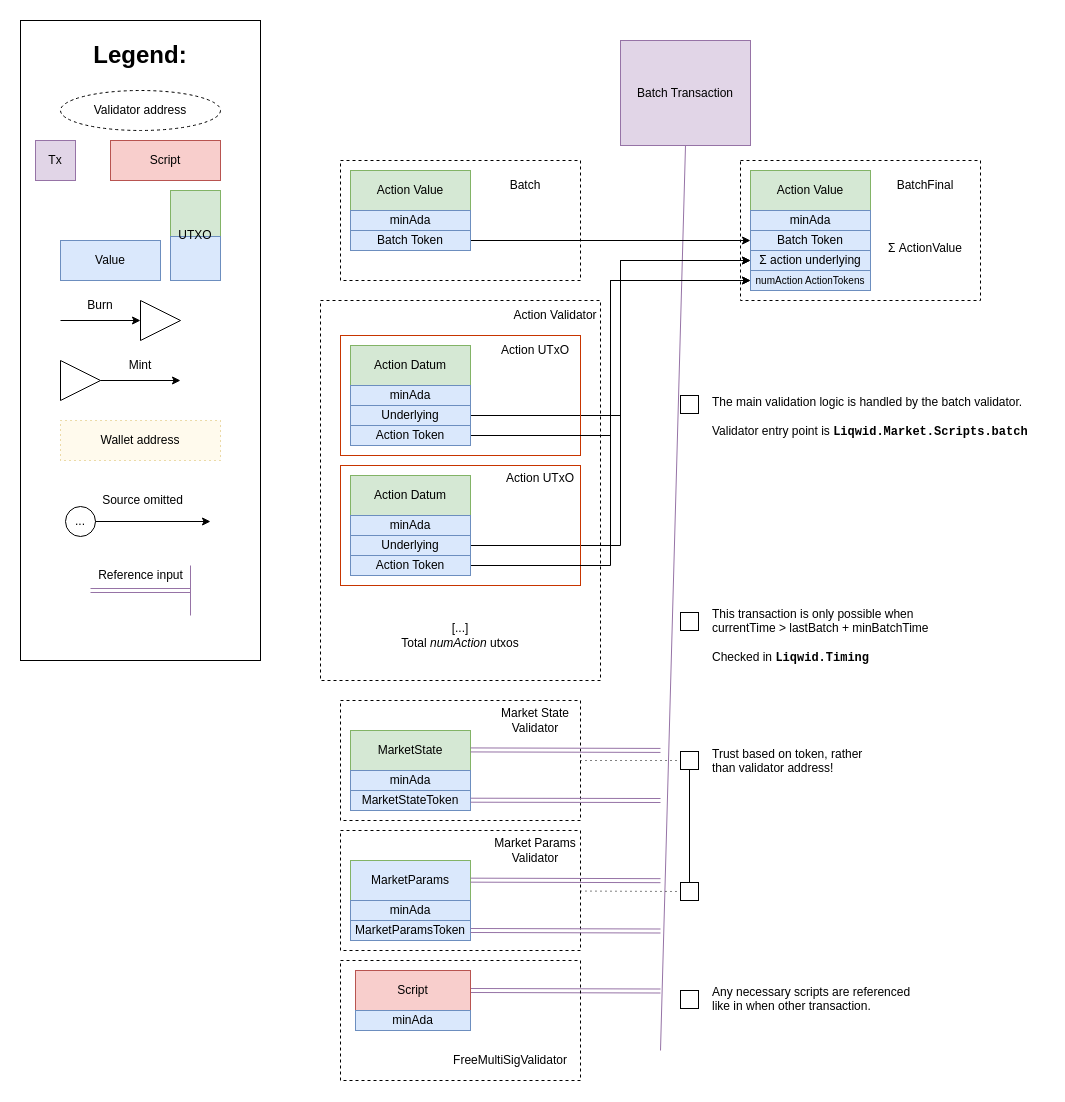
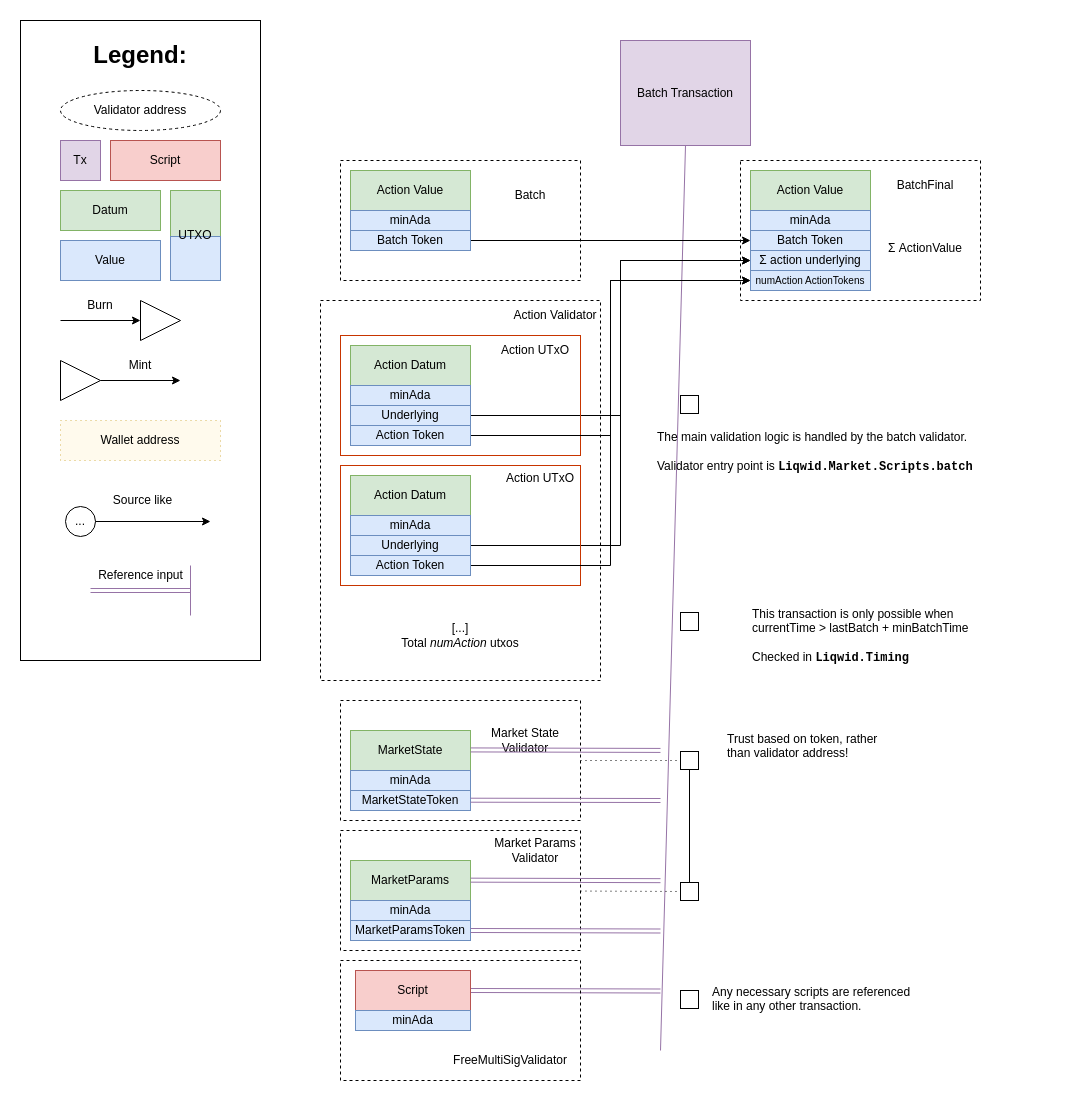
node "Tx": moved (56, 161) -> (81, 161)
node "Batch": moved (526, 186) -> (531, 196)
node "Datum": added
node "The main validation logic is handled by the batch validator. Validator entry point is Liqwid.Market.Scripts.batch": moved (877, 416) -> (822, 451)
node "Source omitted": label "Source omitted" -> "Source like"
node "This transaction is only possible when currentTime > lastBatch + minBatchTime Checked in Liqwid.Timing": moved (836, 636) -> (876, 636)
node "Market State Validator": moved (536, 721) -> (526, 741)
node "Trust based on token, rather than validator address!": moved (791, 761) -> (806, 746)
node "MarketParams": fillcolor #dae8fc -> #d5e8d4
node "Any necessary scripts are referenced like in when other transaction.": label "Any necessary scripts are referenced like in when other transaction." -> "Any necessary scripts are referenced like in any other transaction."
